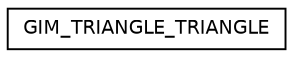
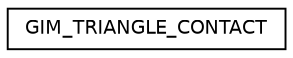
node "GIM_TRIANGLE_TRIANGLE": label "GIM_TRIANGLE_TRIANGLE" -> "GIM_TRIANGLE_CONTACT"
